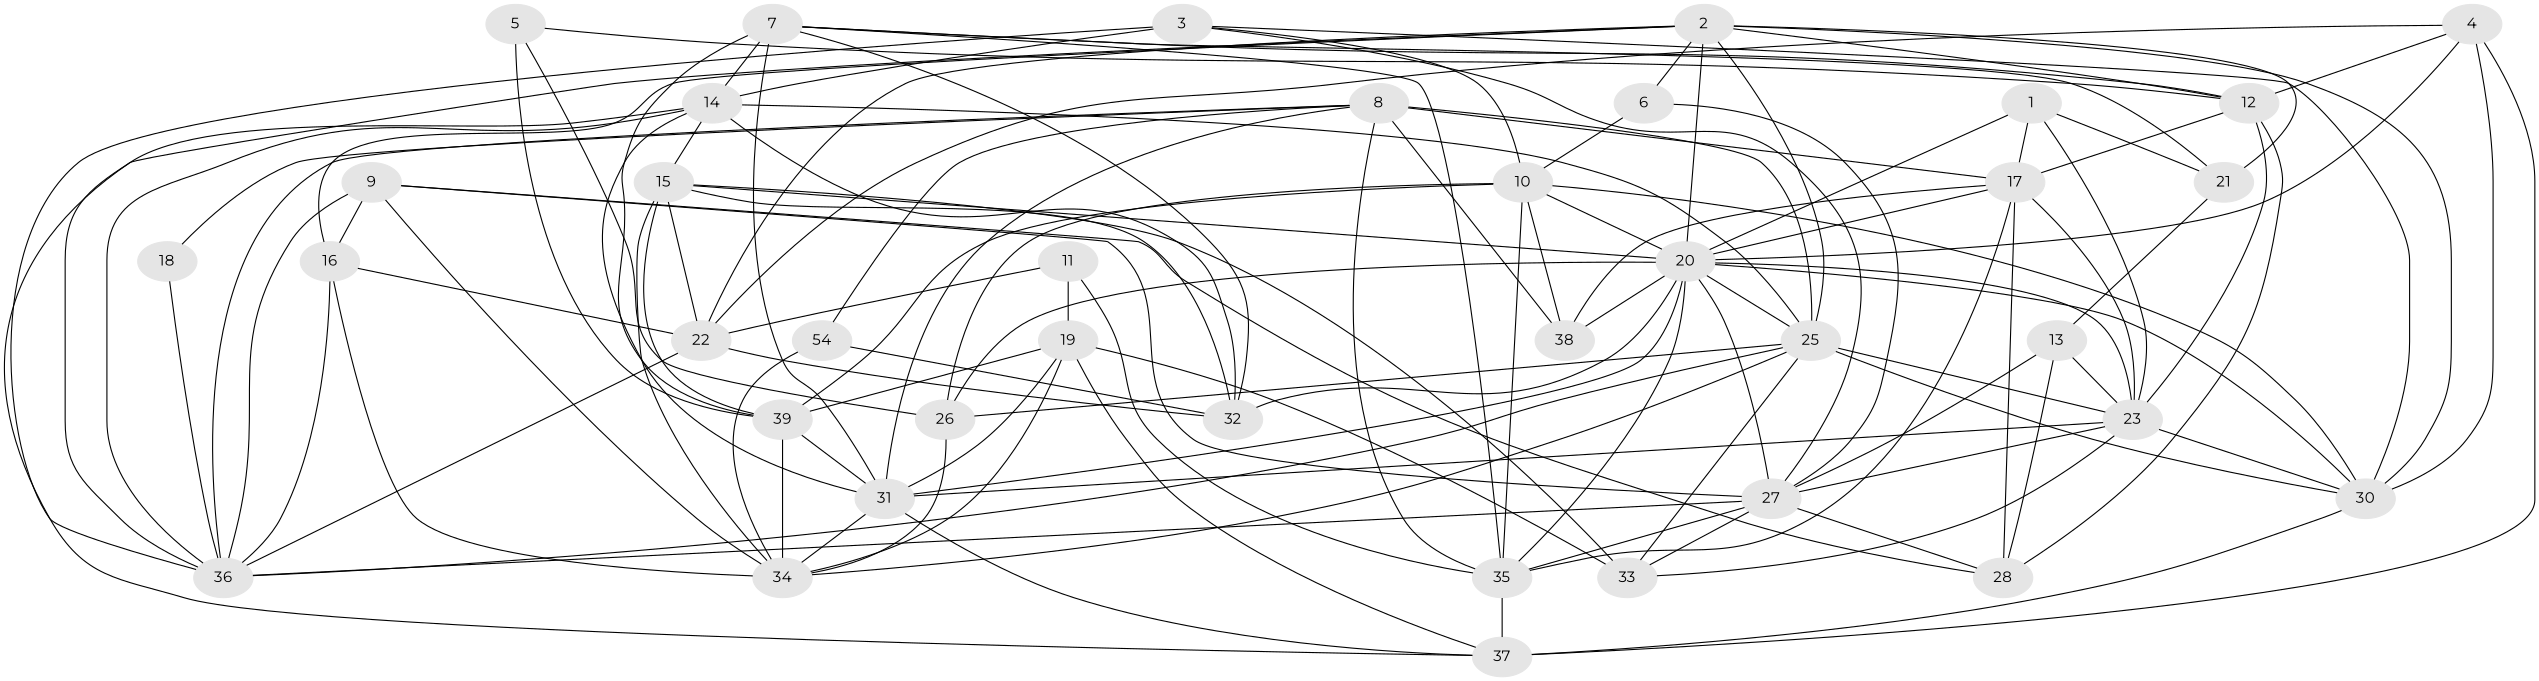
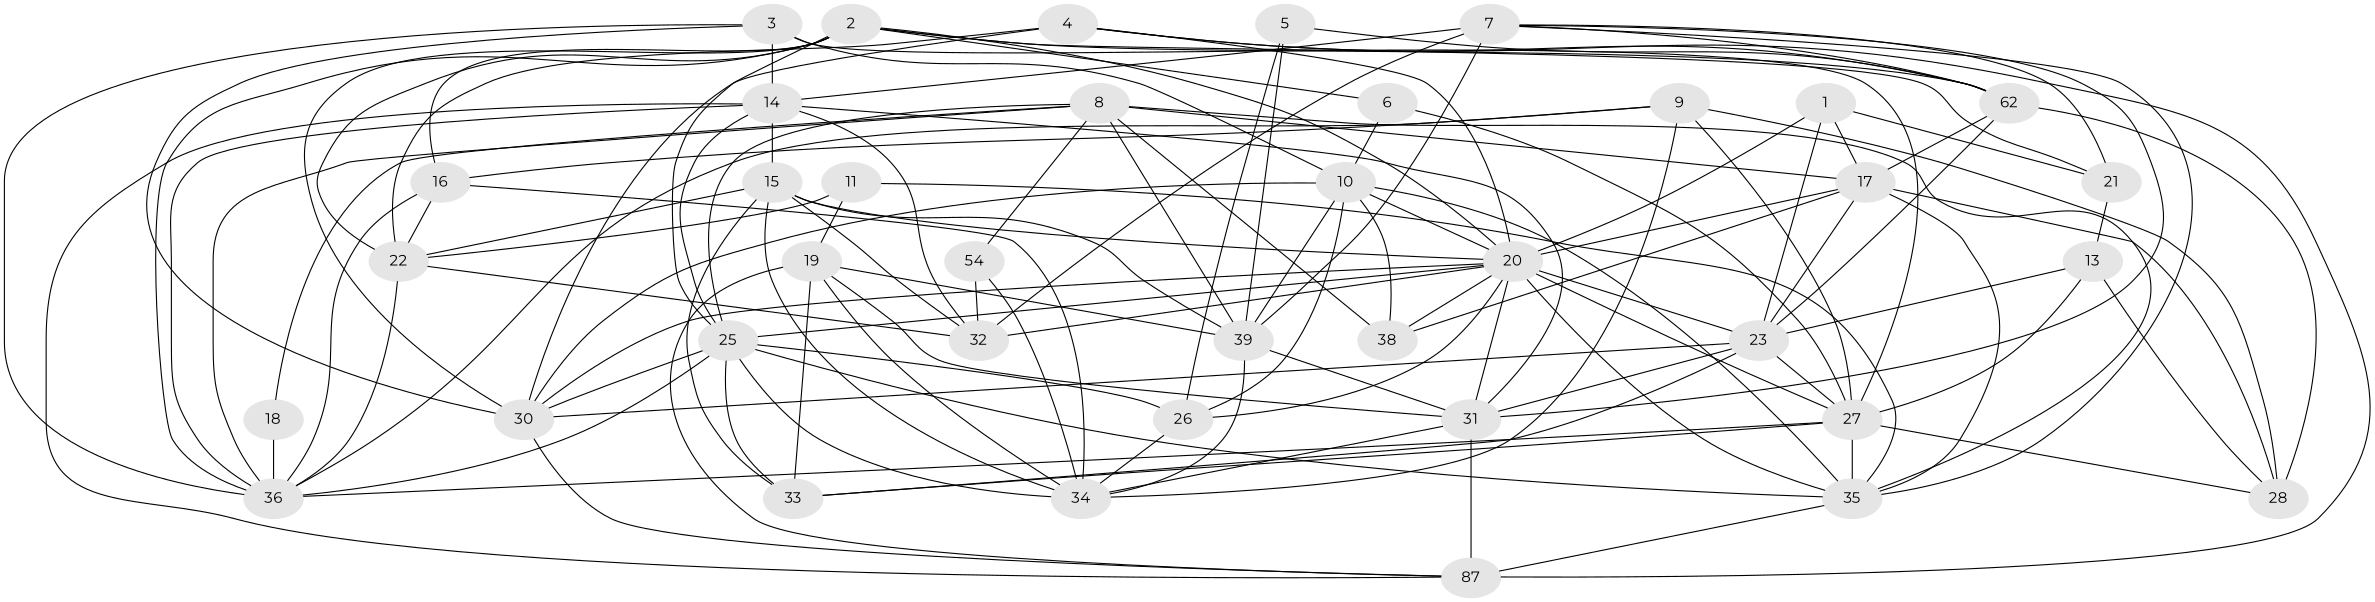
node "12": label "12" -> "62"
edge "8" -- "31": now "8" -- "39"
edge "25" -- "23": now "25" -- "35"
node "37": label "37" -> "87"
